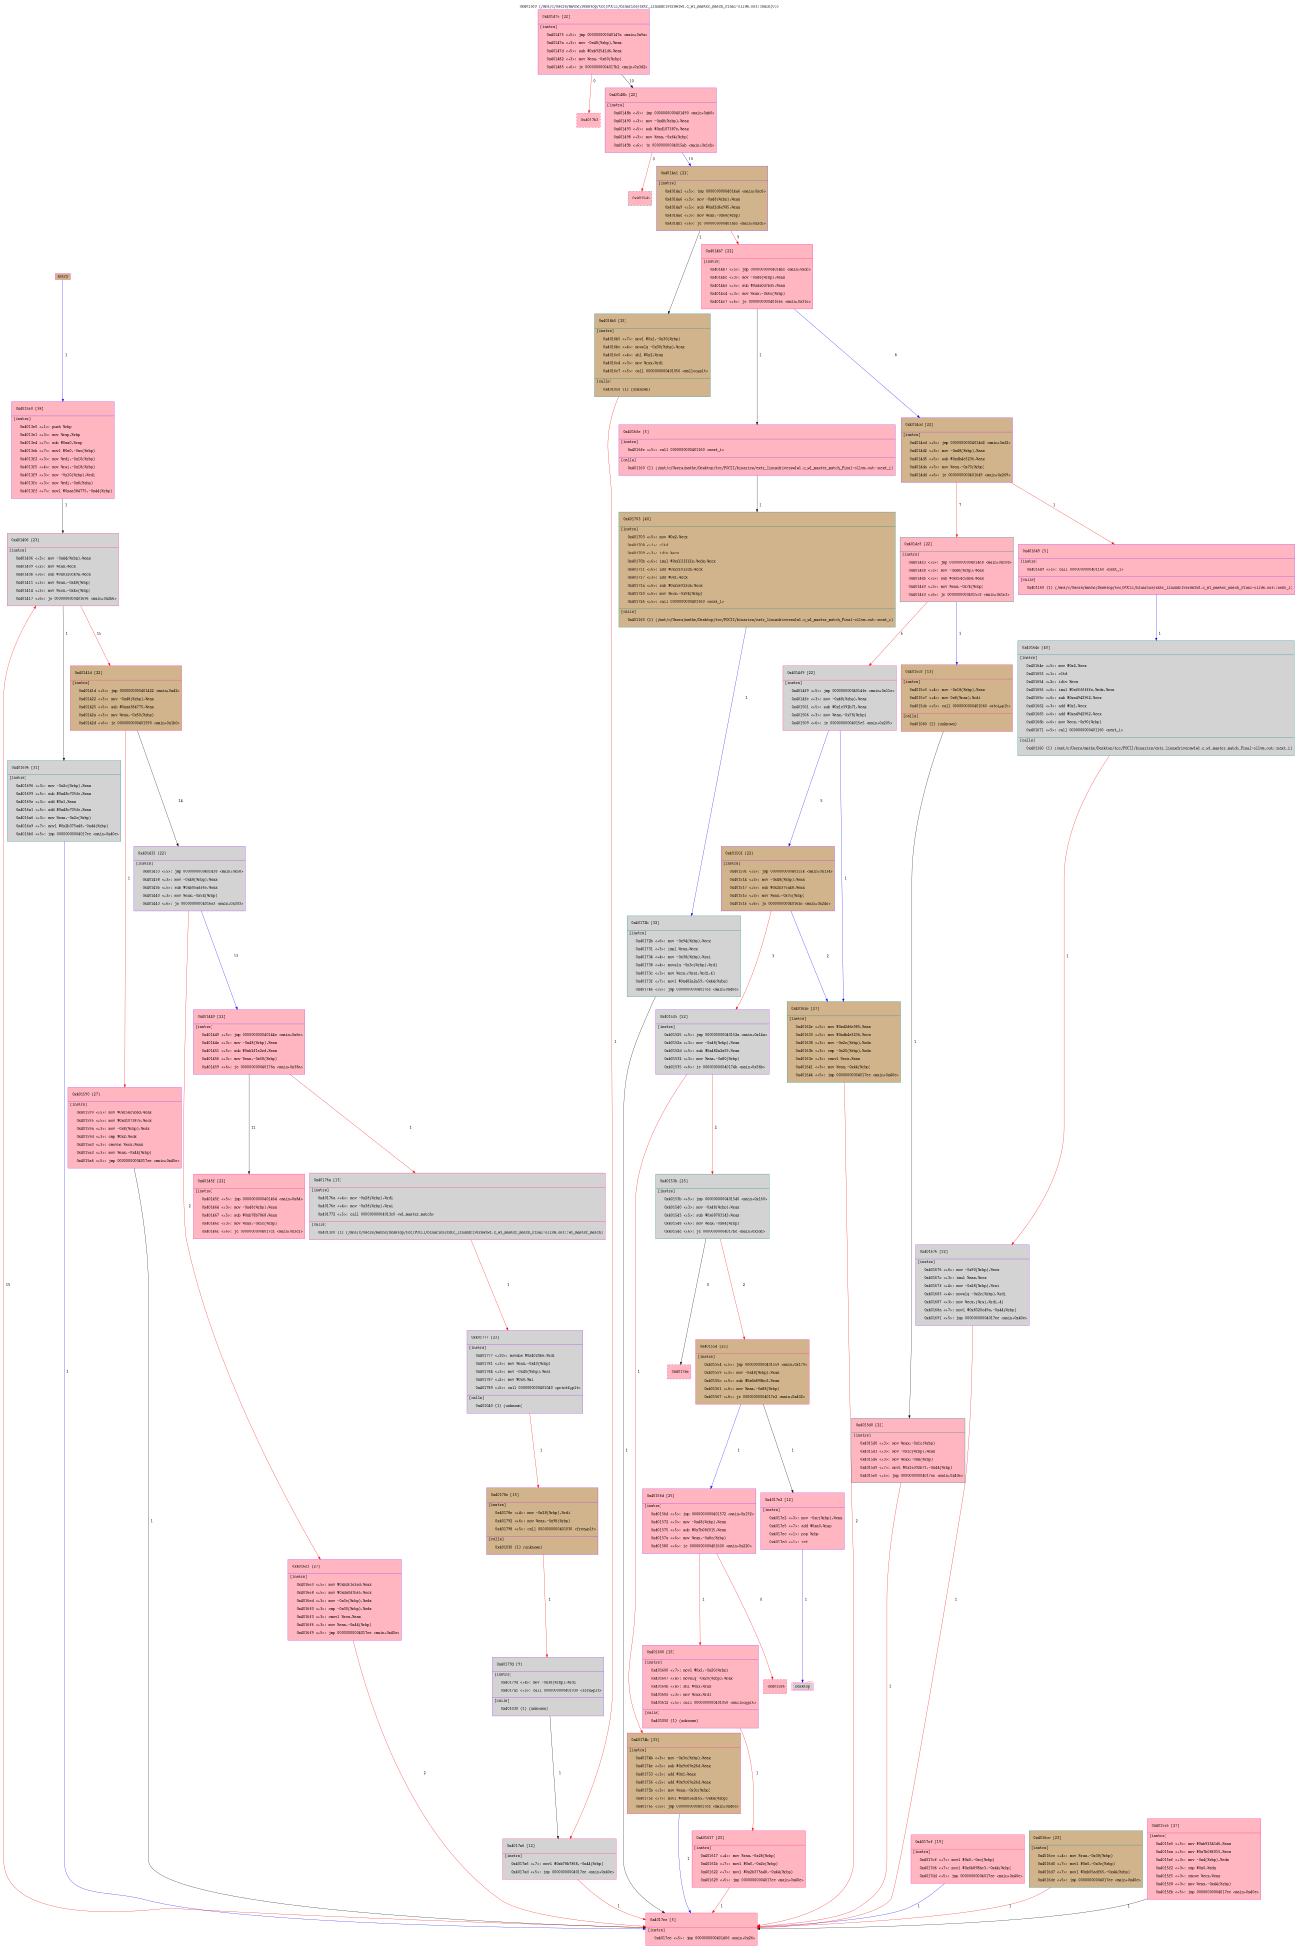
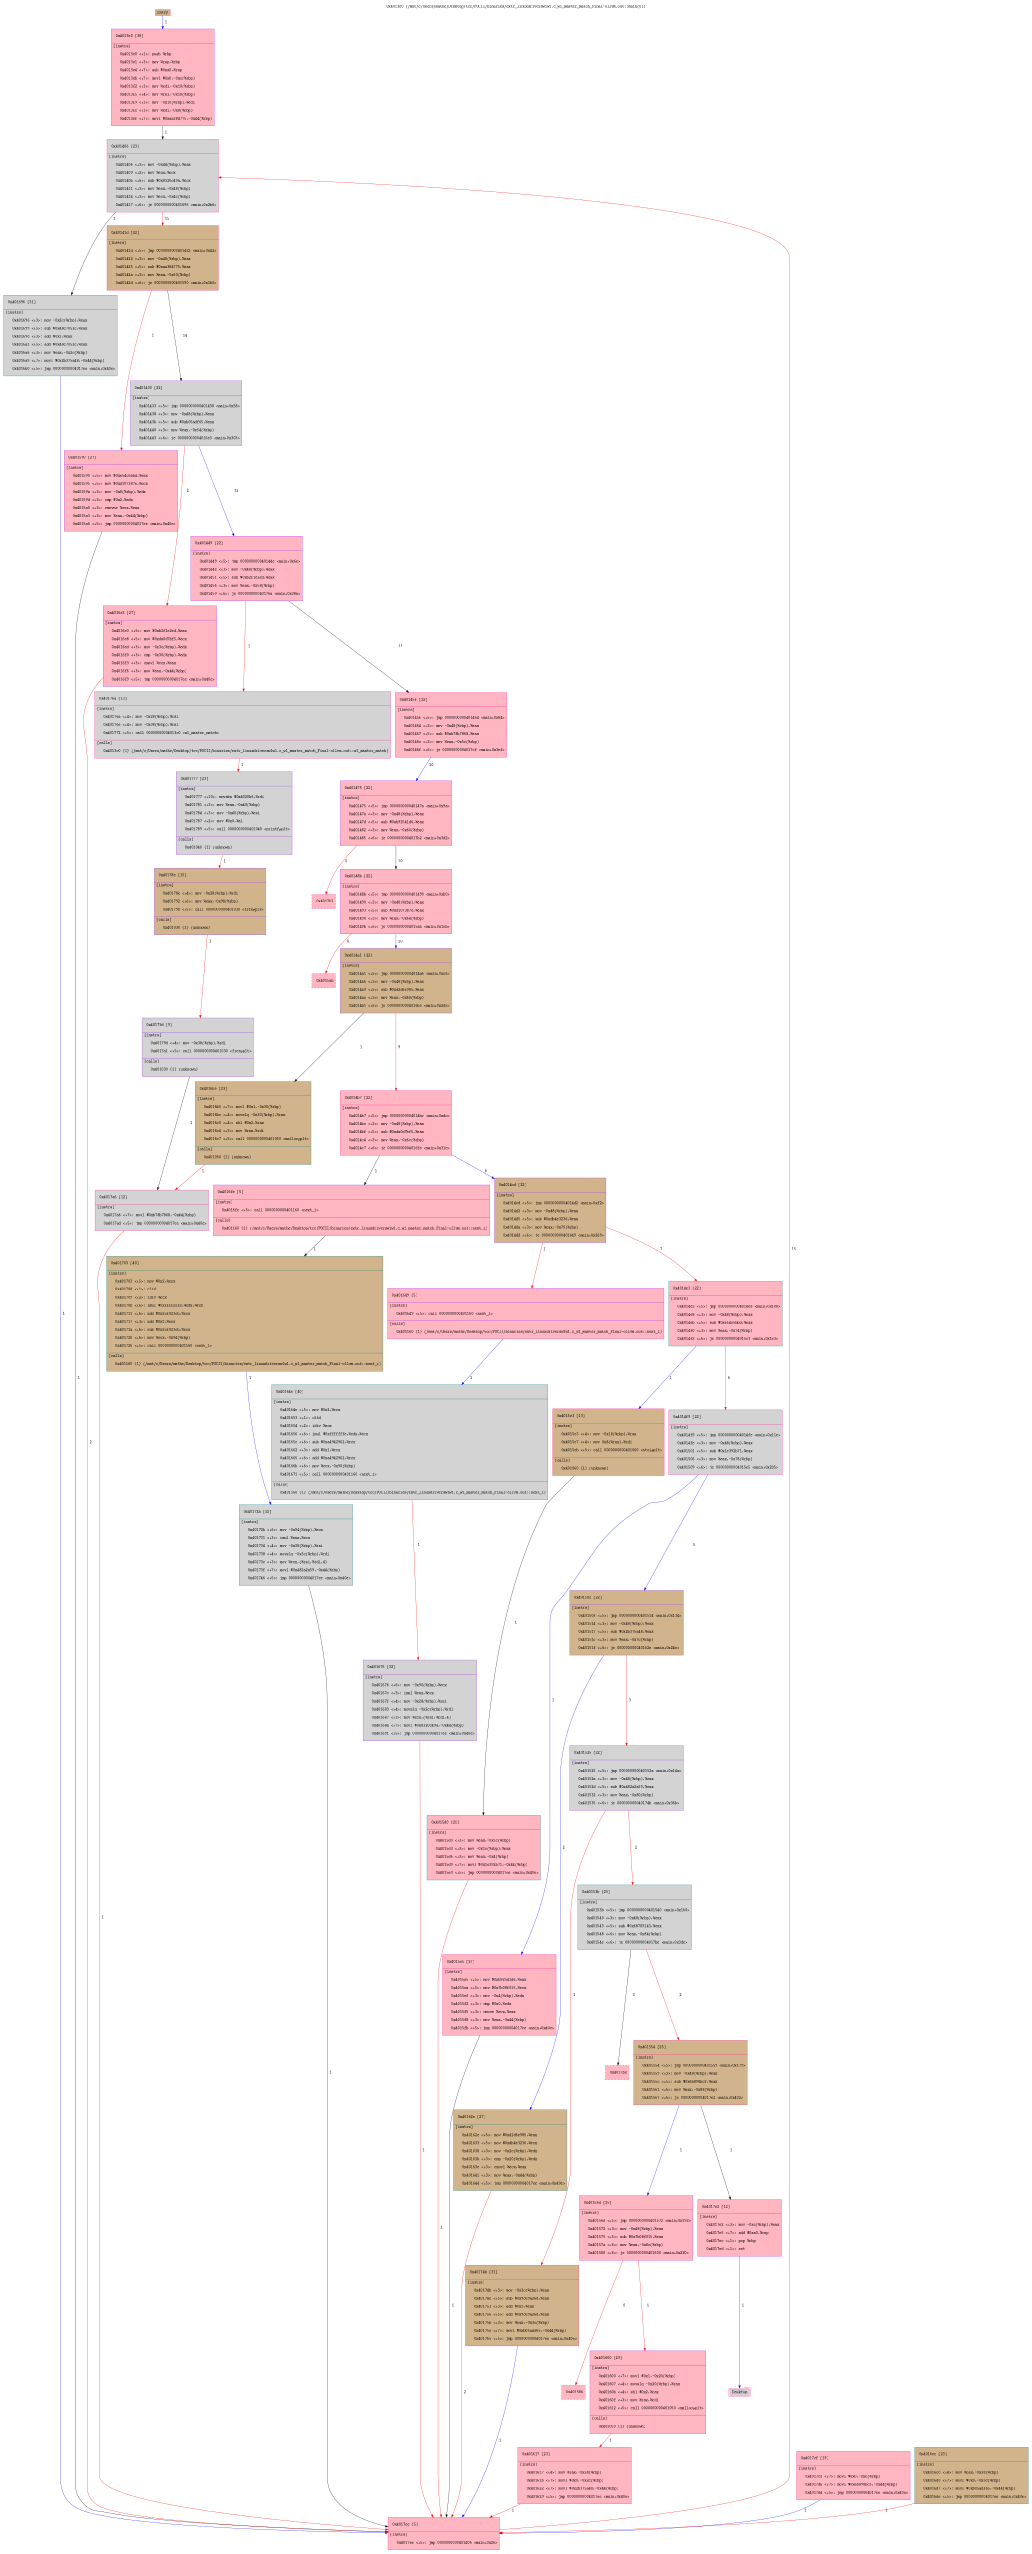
edge "0x40145f [22]" -> "0x401475 [22]": added, label "10"
edge "0x4014f9 [22]" -> "0x40162e [27]": now "0x4014f9 [22]" -> "0x4015e5 [27]"
